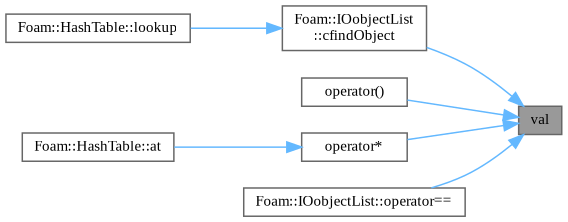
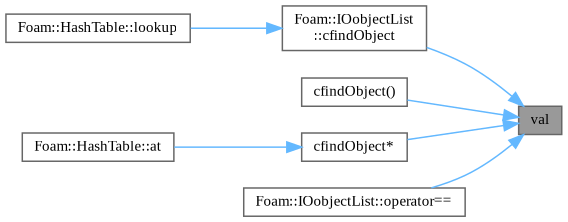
node "operator()": label "operator()" -> "cfindObject()"
node "operator*": label "operator*" -> "cfindObject*"
